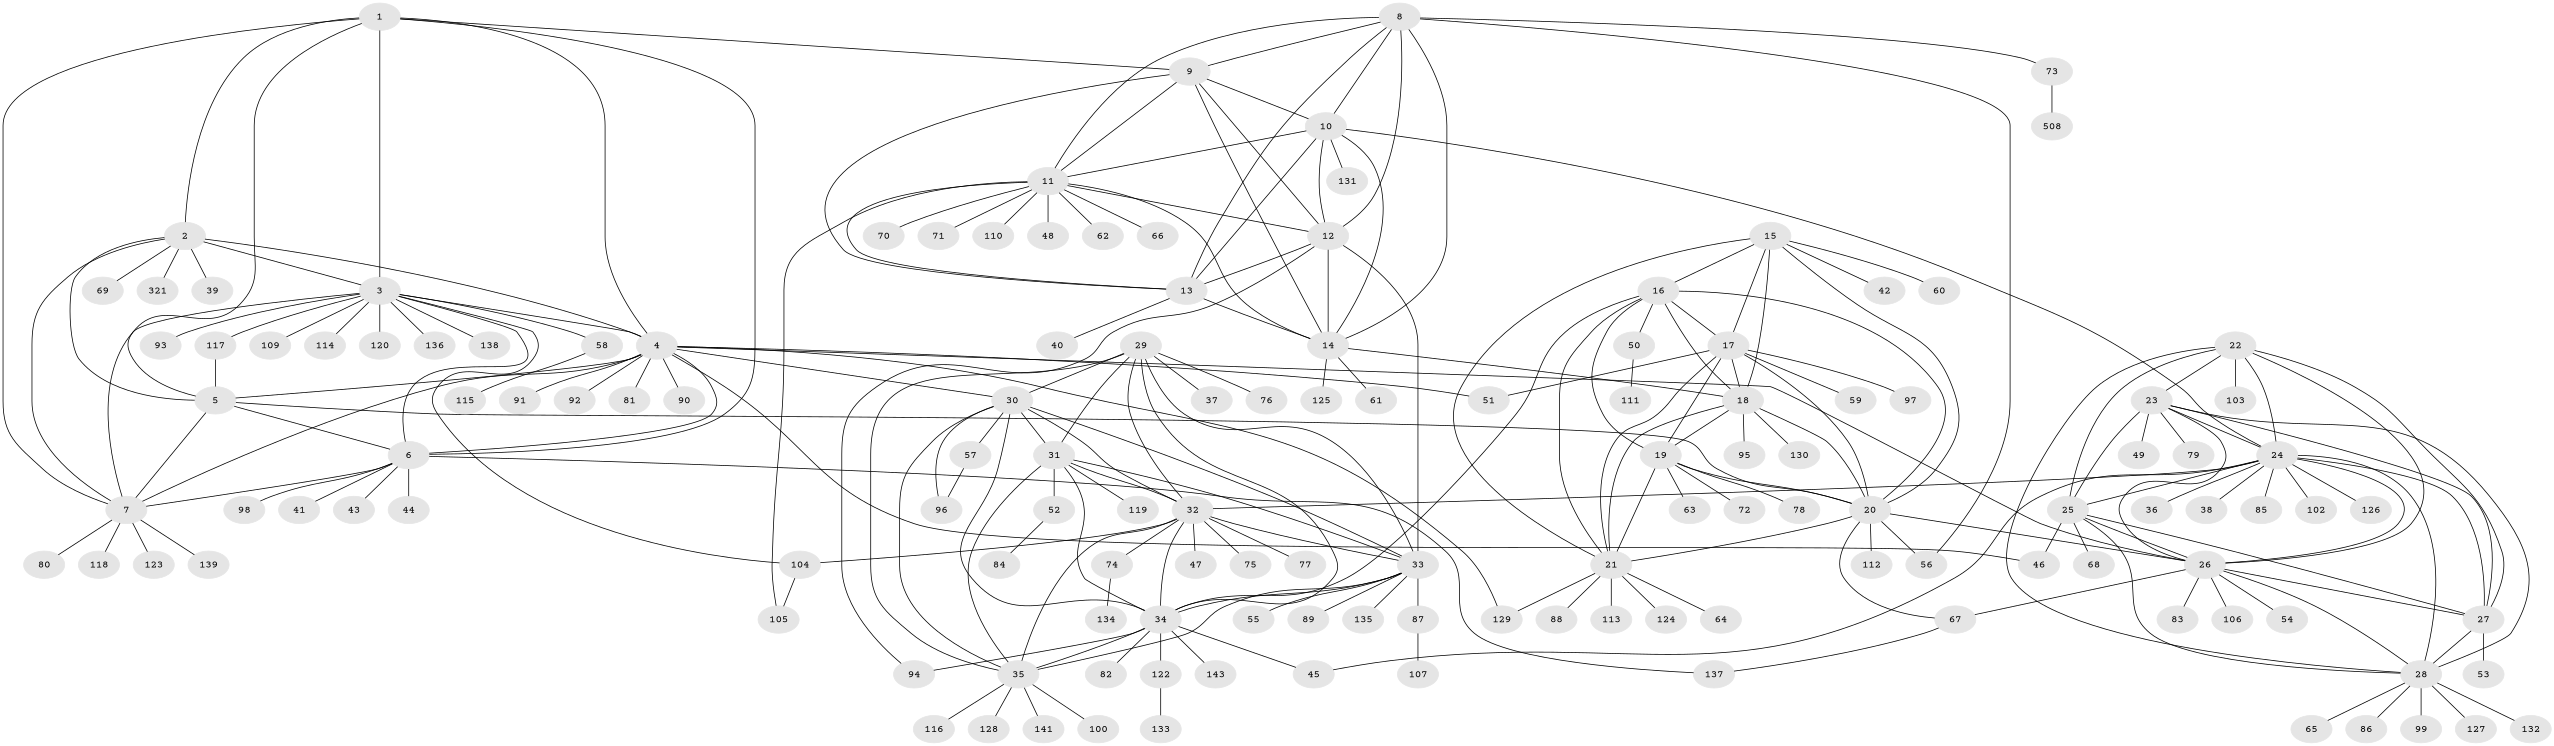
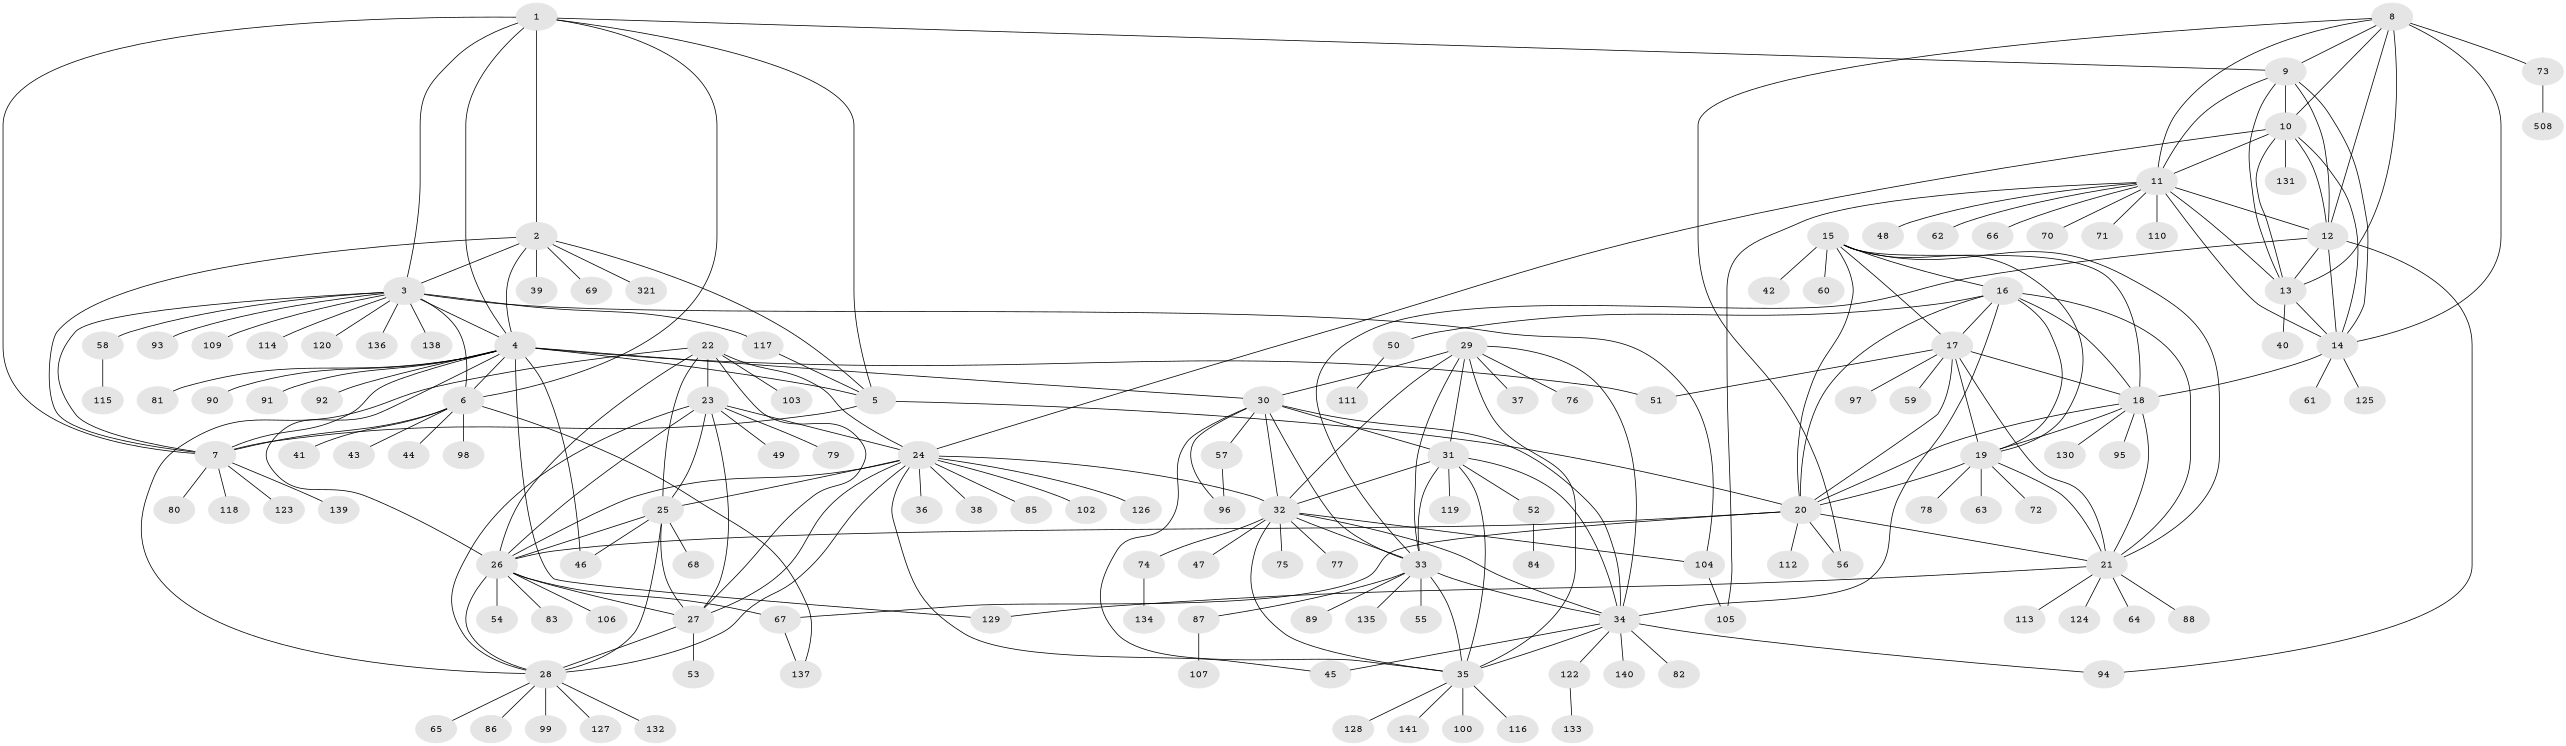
edge "15" -- "19": added
edge "5" -- "6": removed
node "143": label "143" -> "140"
